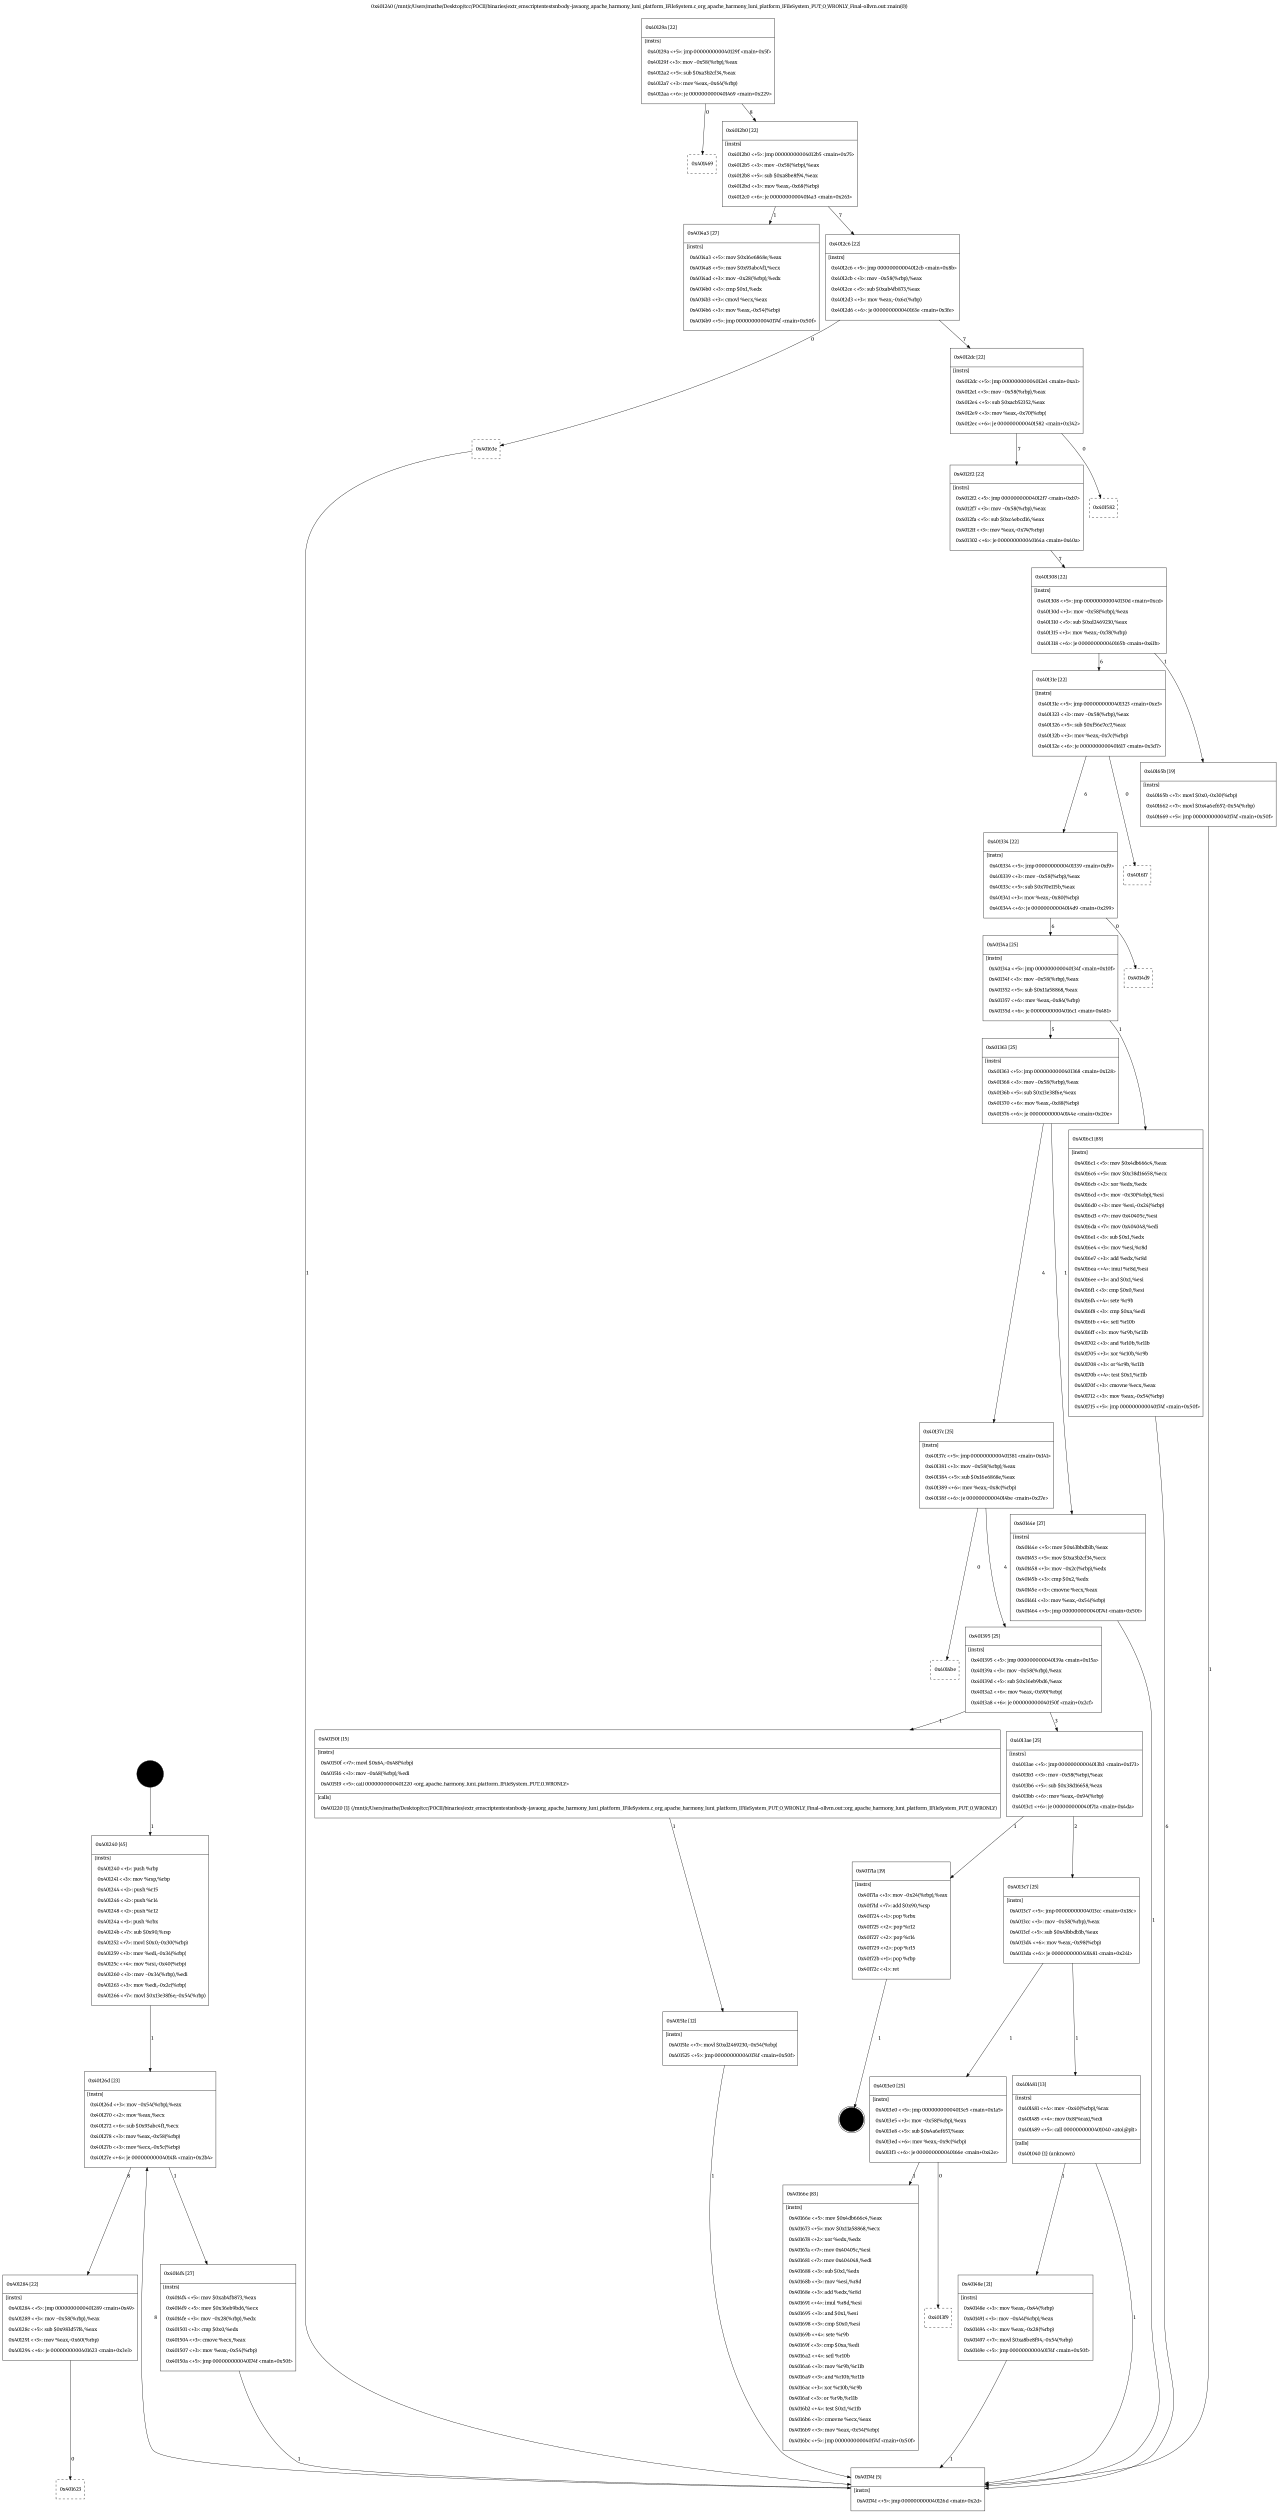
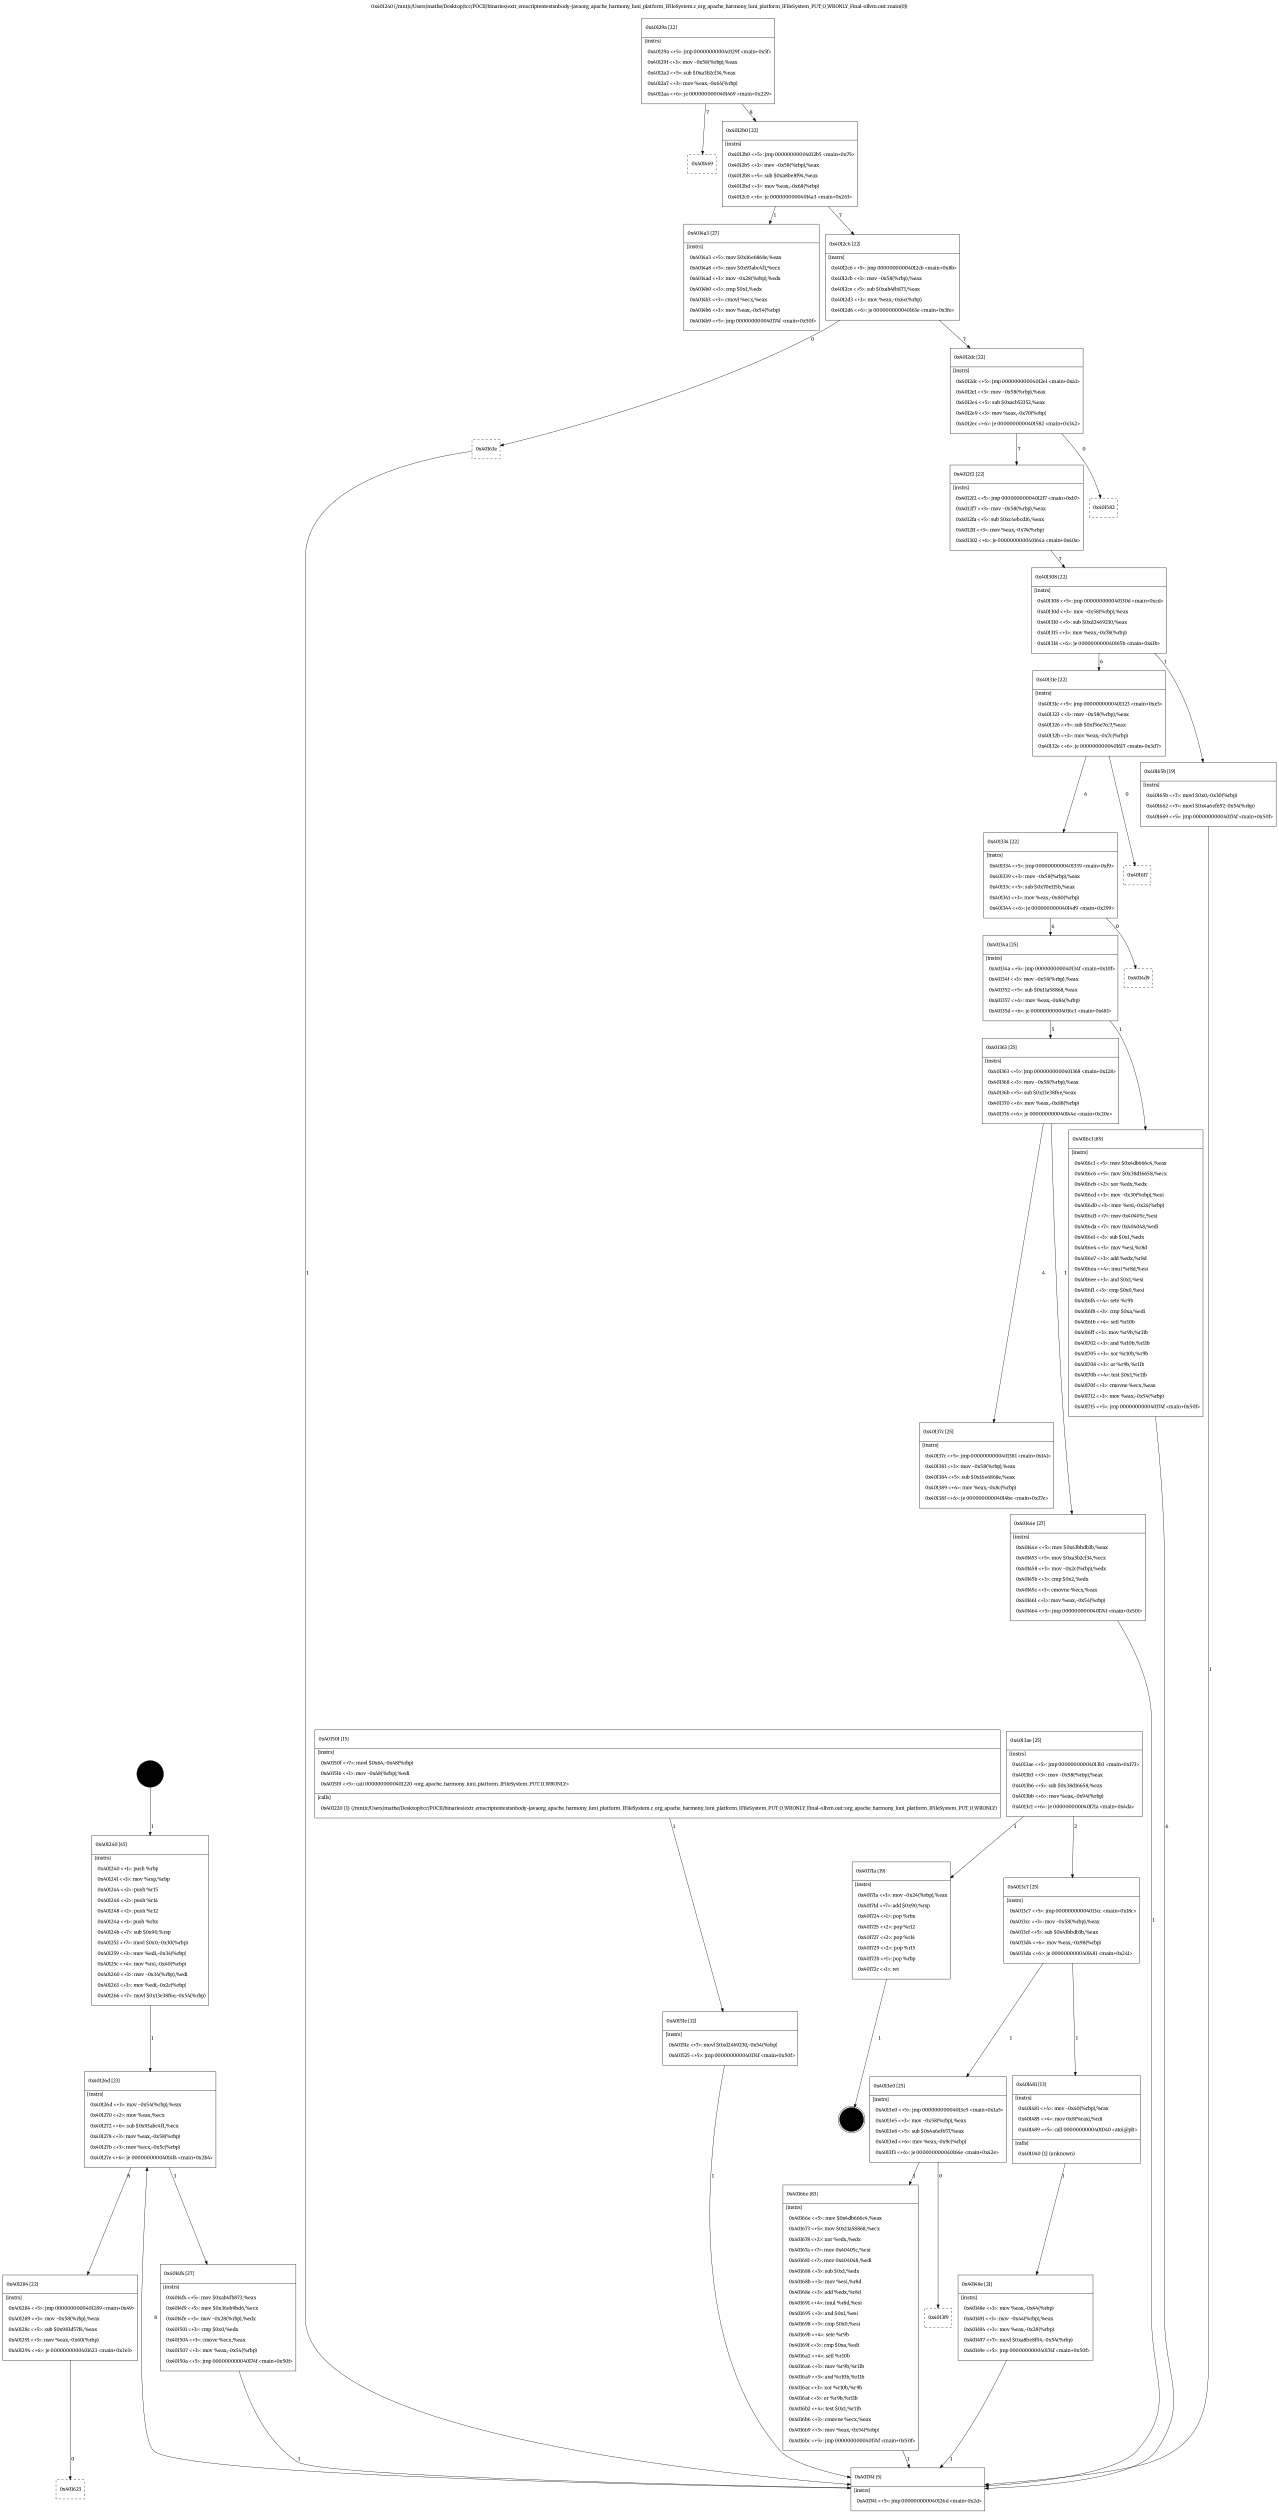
edge "0x40129a [22]" -> "0x401469": label " 0" -> " 7"
node "0x4014be": removed
node "0x401395 [25]": removed
edge "0x401481 [13]" -> "0x40174f [5]": now "0x40166e [83]" -> "0x40174f [5]"
